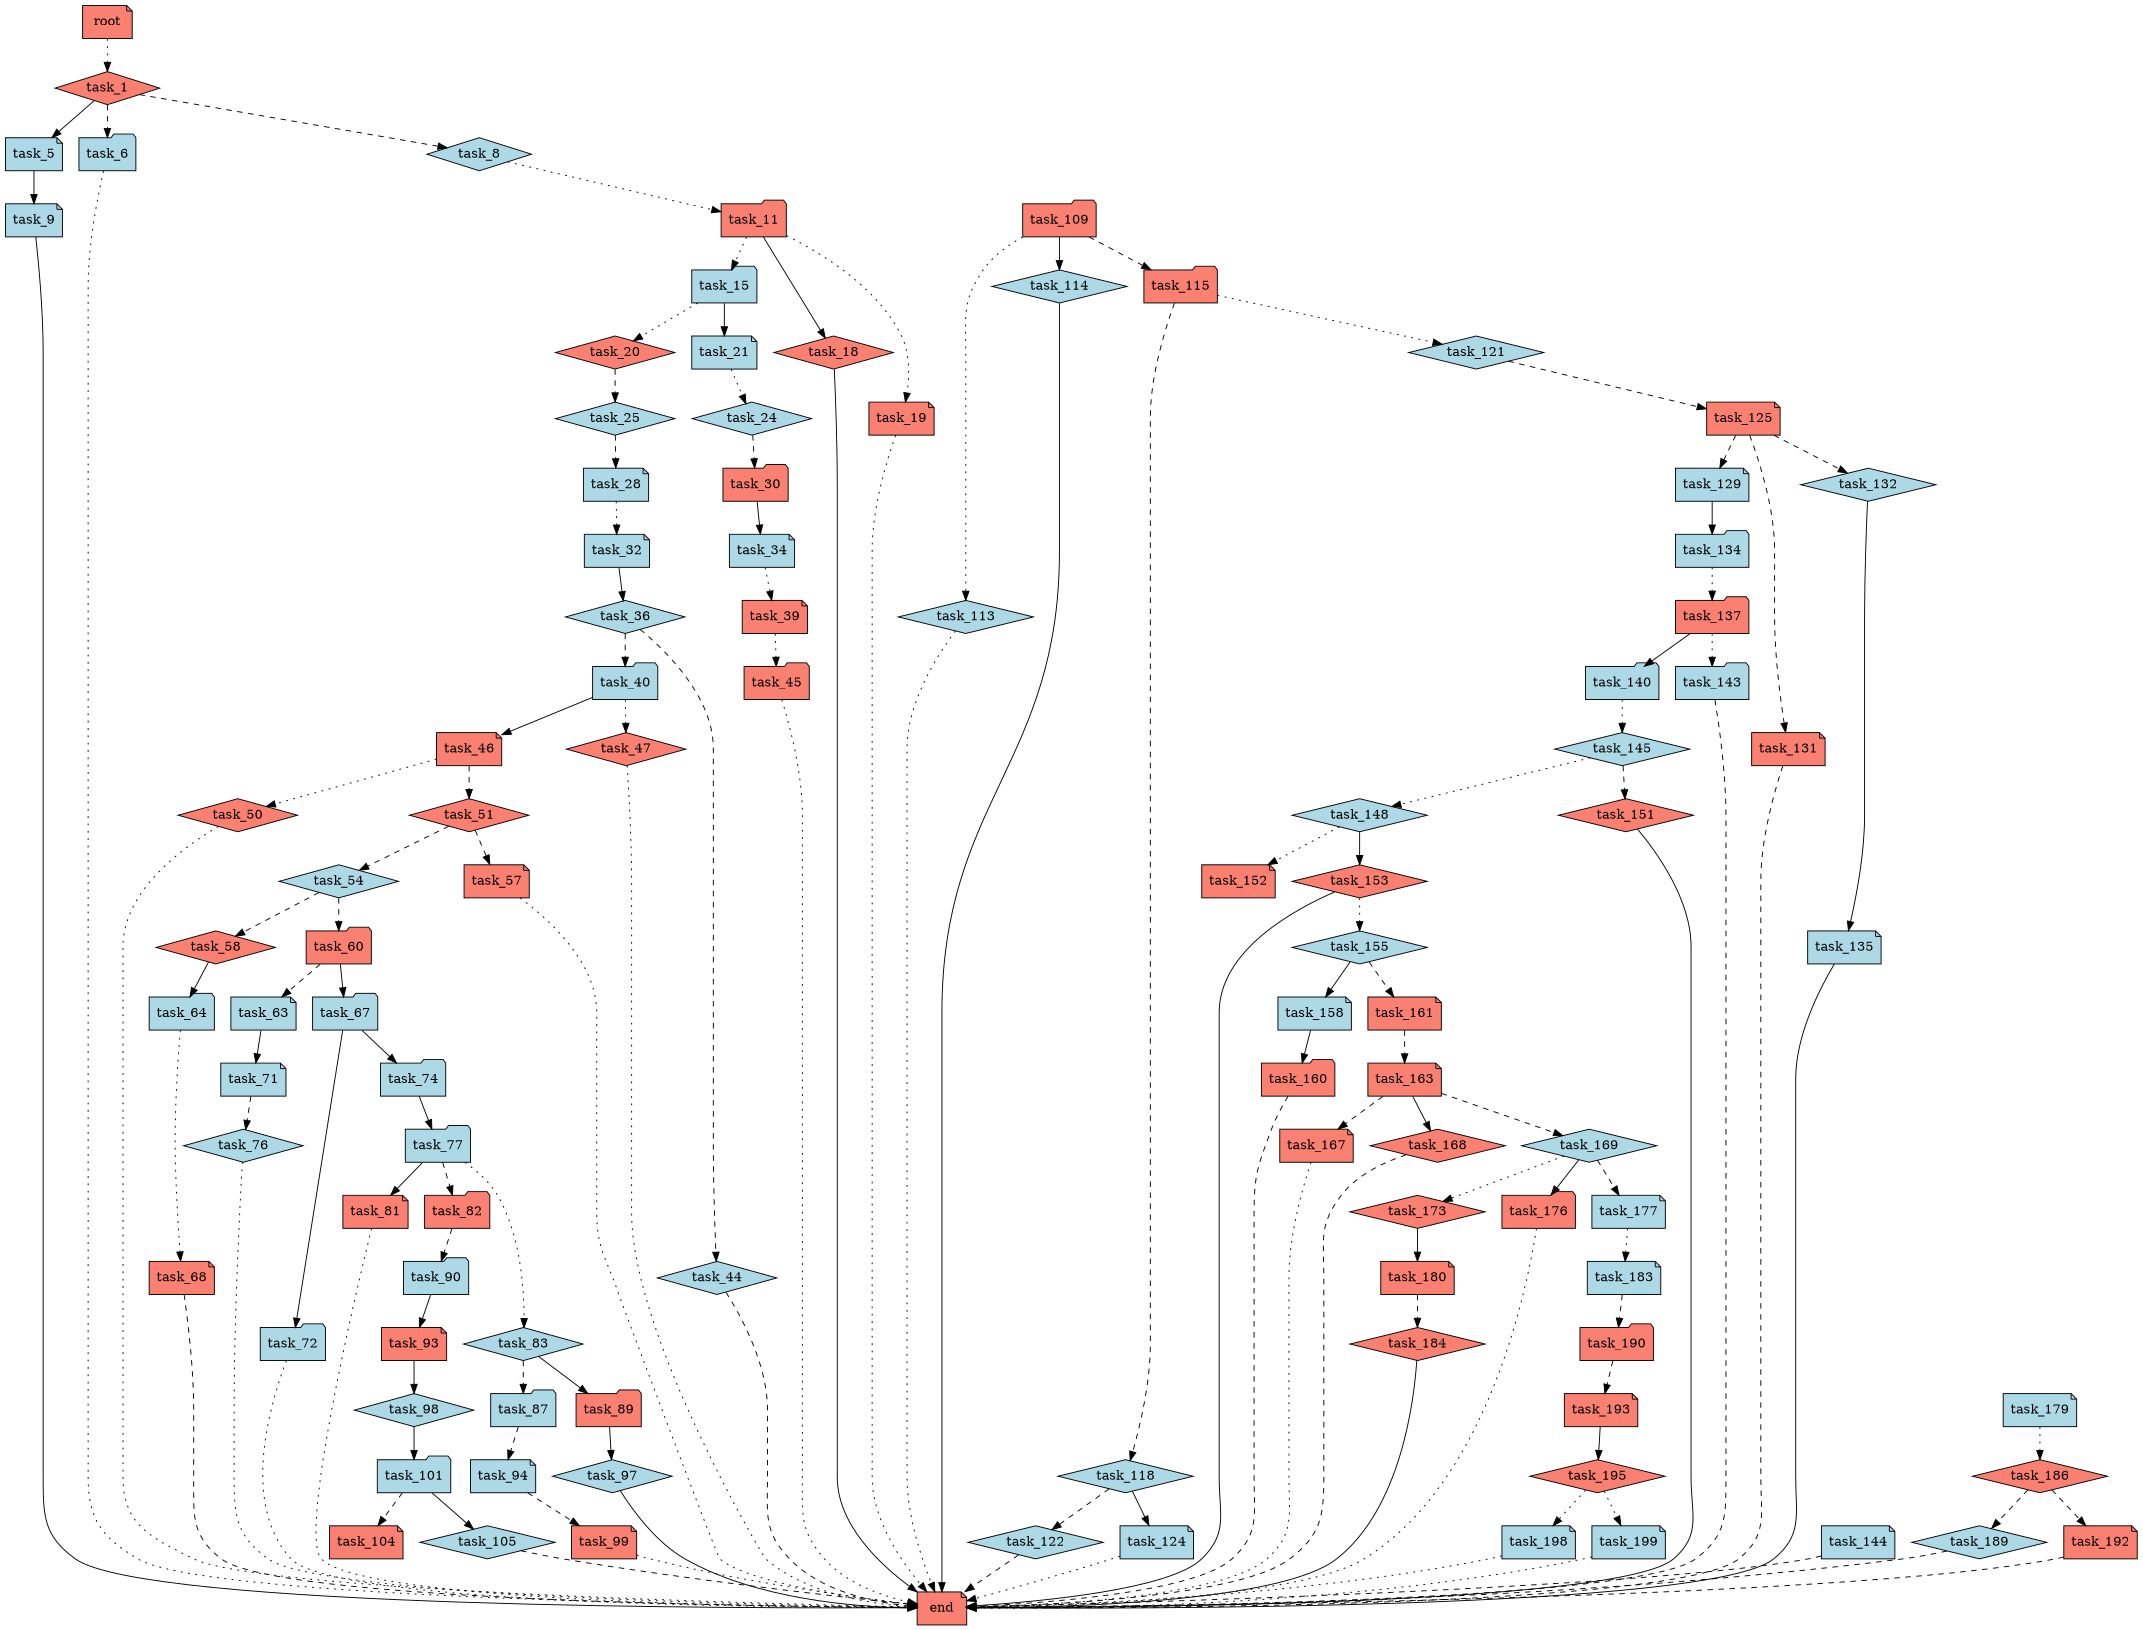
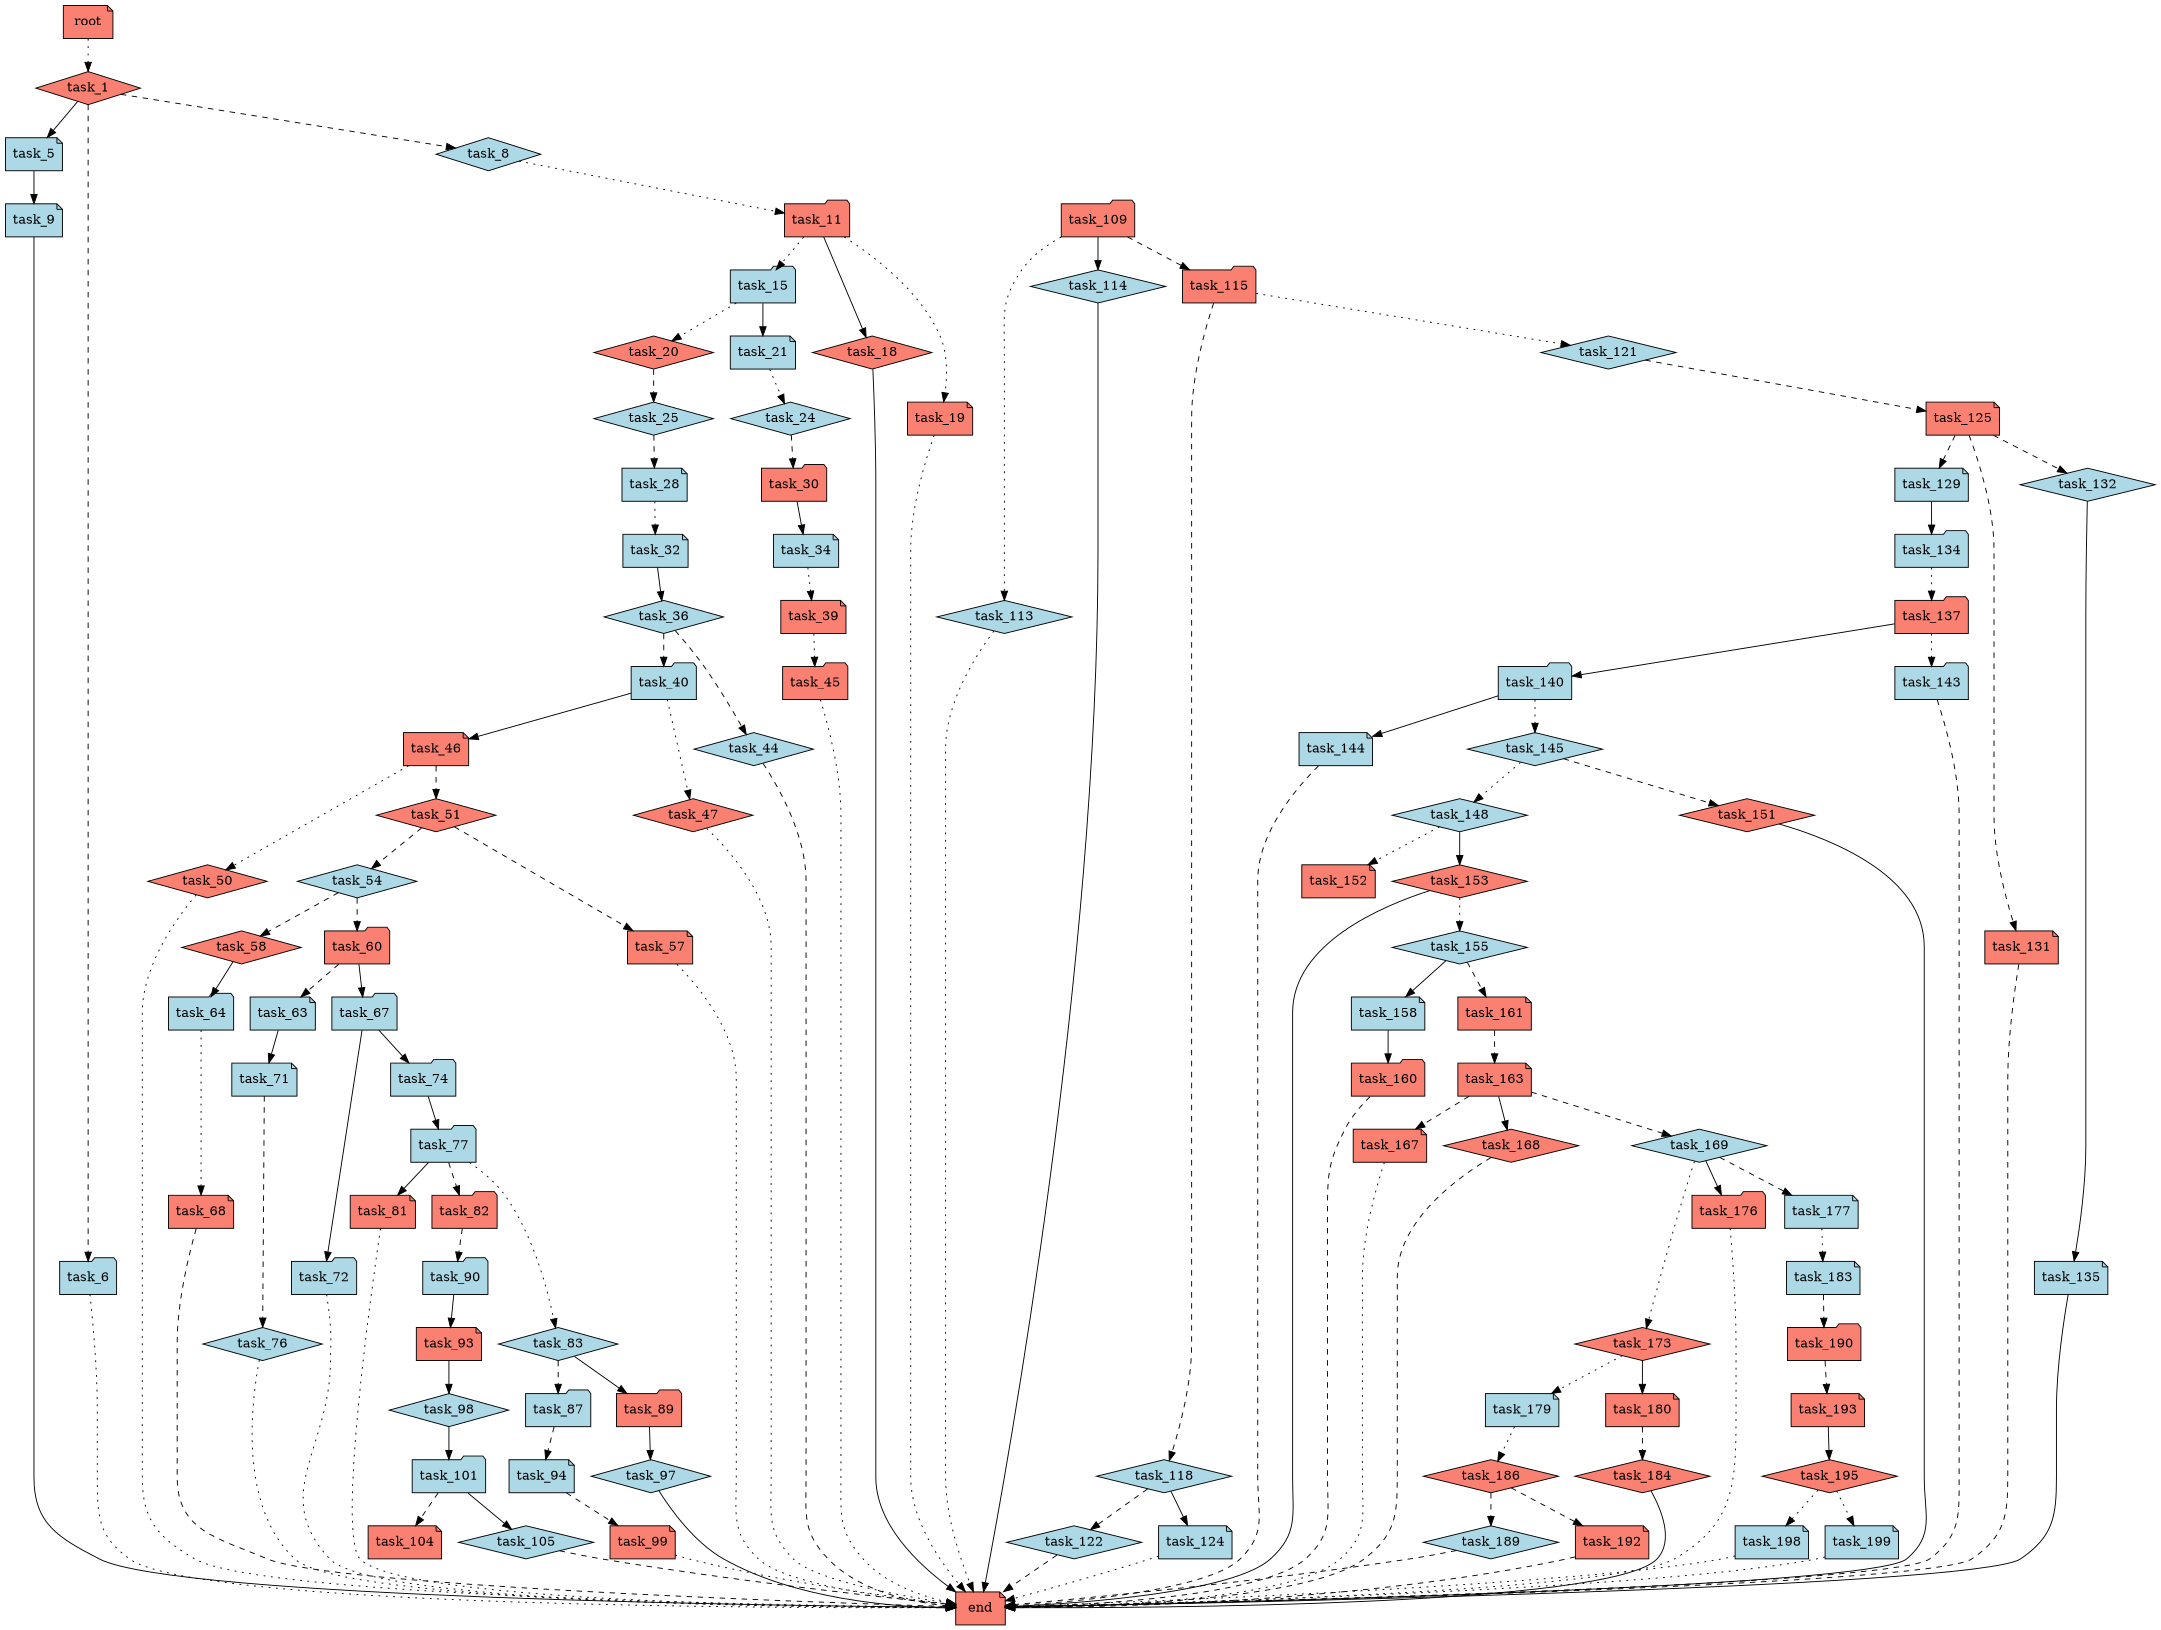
edge "task_140" -> "task_144": added
edge "task_173" -> "task_179": added
